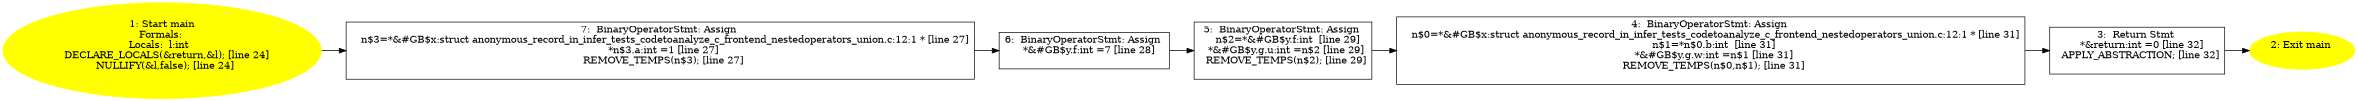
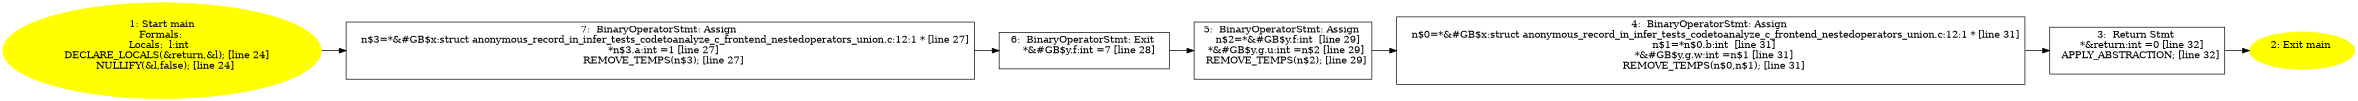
node "6:  BinaryOperatorStmt: Assign *&#GB$y.f:int =7 [line 28]": label "6:  BinaryOperatorStmt: Assign *&#GB$y.f:int =7 [line 28]" -> "6:  BinaryOperatorStmt: Exit *&#GB$y.f:int =7 [line 28]"
